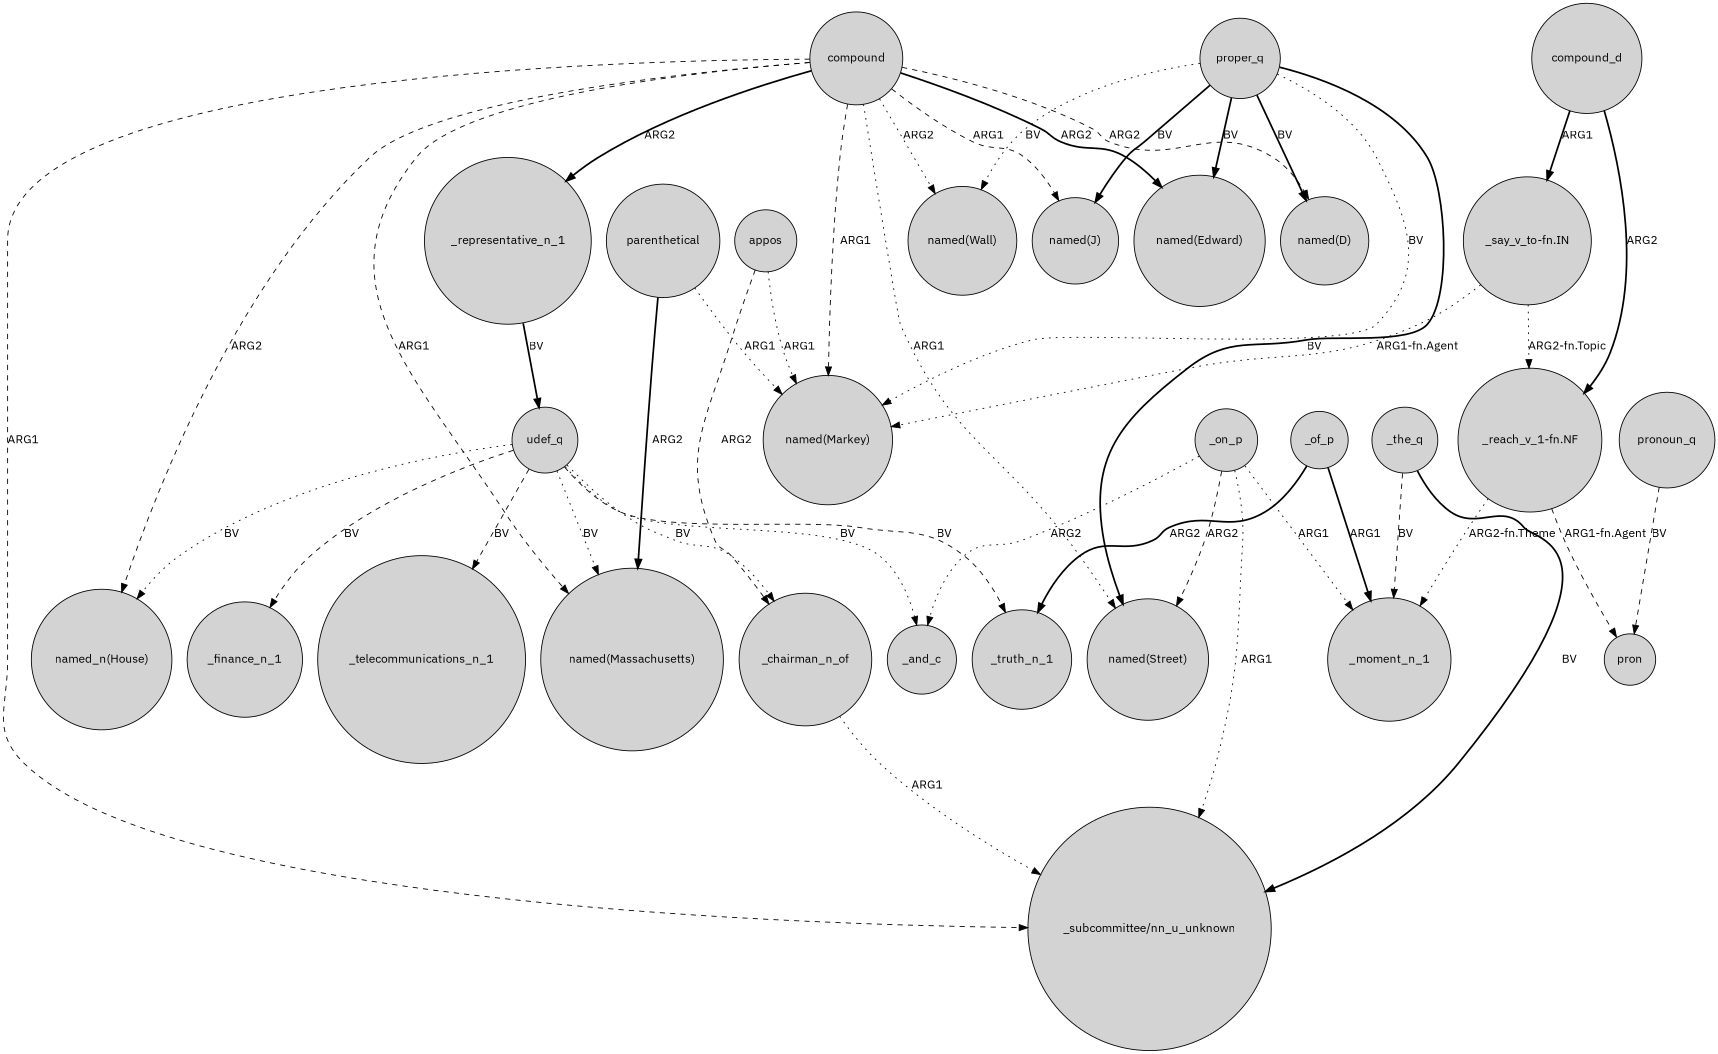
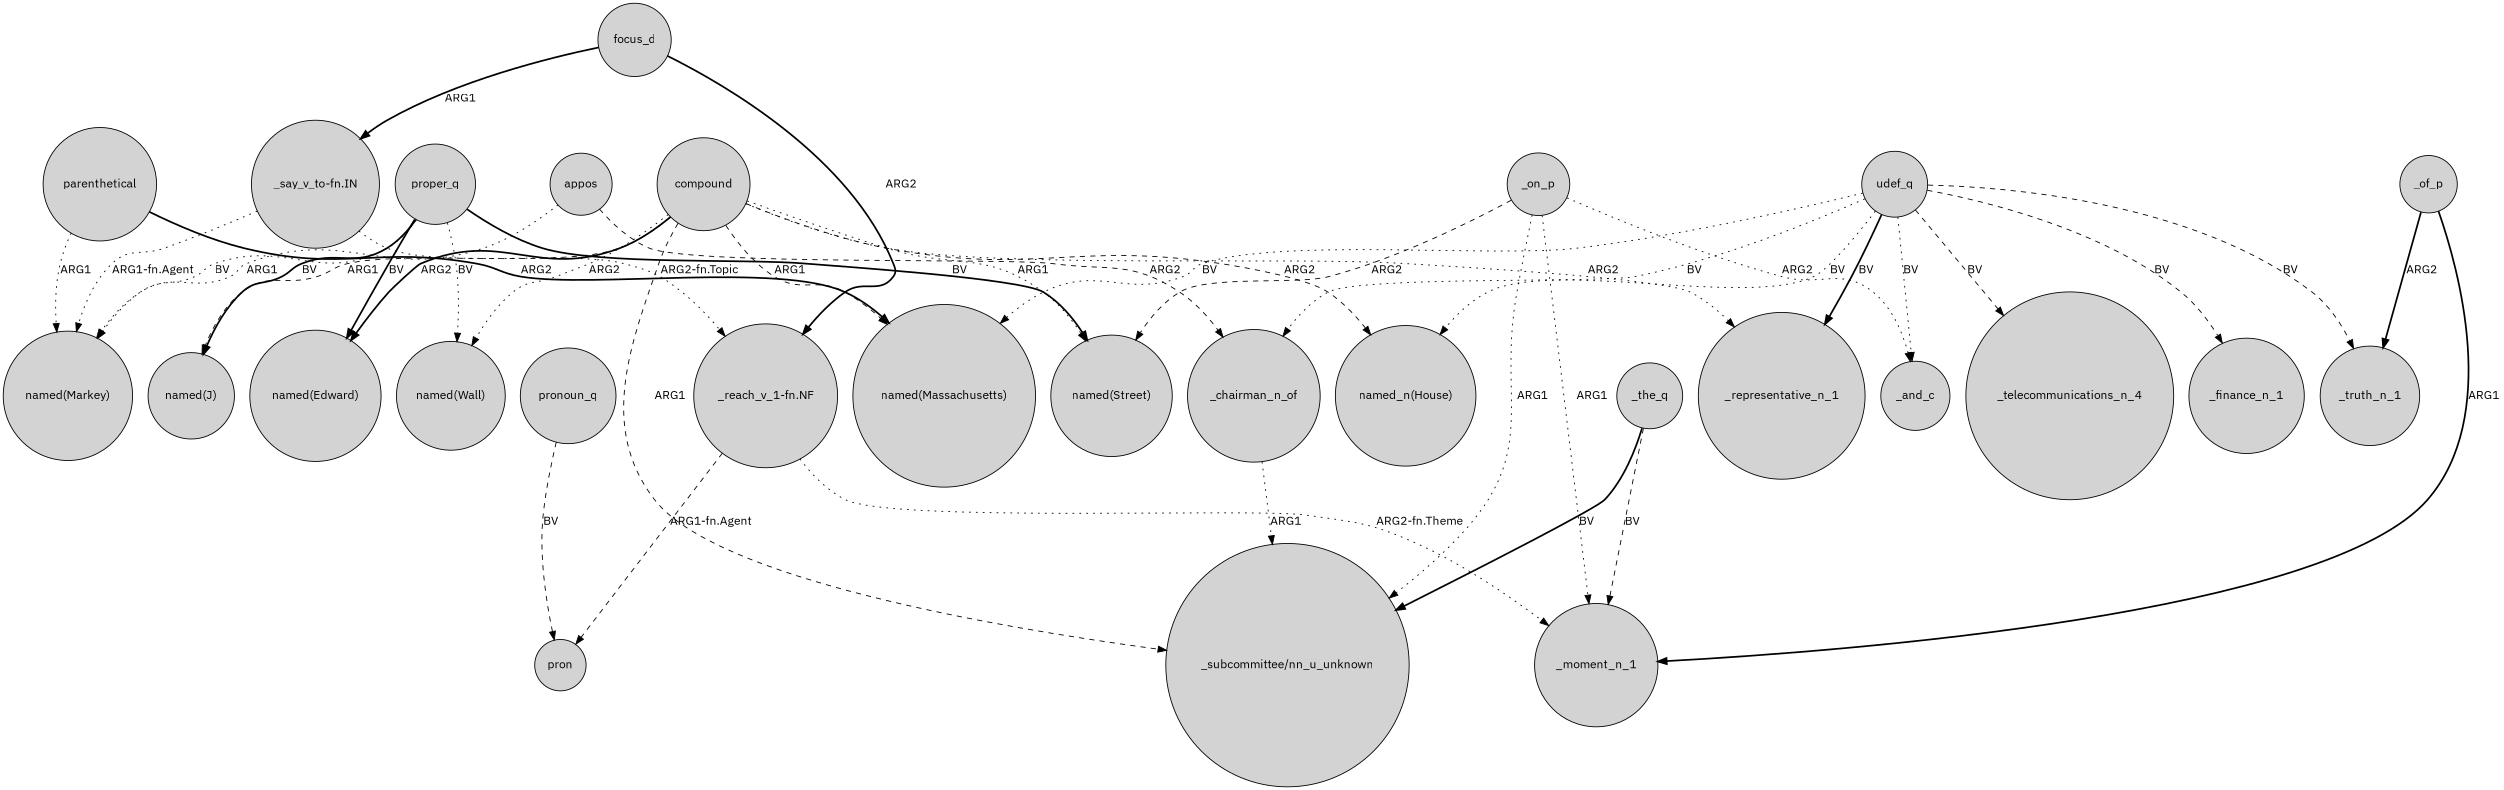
node "compound_d": label "compound_d" -> "focus_d"
edge "compound" -> "_representative_n_1": style bold -> dotted
edge "compound" -> "named(Markey)": removed, label "ARG1"
node "named(D)": removed
edge "_representative_n_1" -> "udef_q": reversed
node "_telecommunications_n_1": label "_telecommunications_n_1" -> "_telecommunications_n_4"
